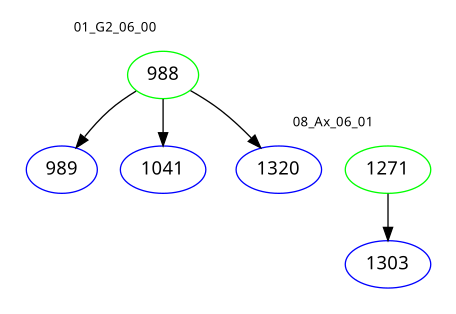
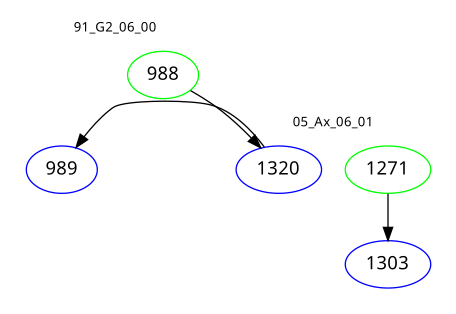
cluster "01_G2_06_00": label "01_G2_06_00" -> "91_G2_06_00"
edge "988" -> "989": now "1320" -> "989"
cluster "08_Ax_06_01": label "08_Ax_06_01" -> "05_Ax_06_01"
node "1041": removed
